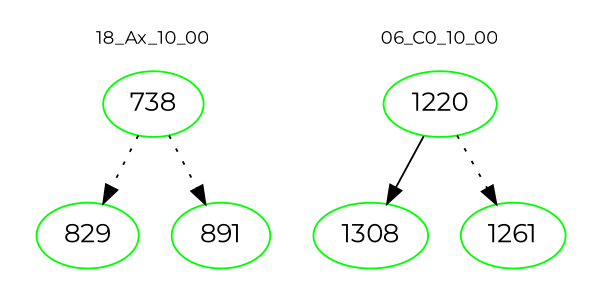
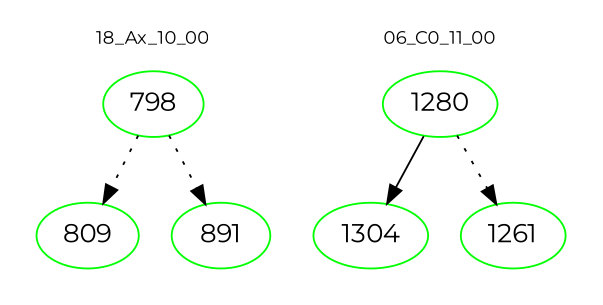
cluster "06_C0_10_00": label "06_C0_10_00" -> "06_C0_11_00"
node "738": label "738" -> "798"
node "1220": label "1220" -> "1280"
node "829": label "829" -> "809"
node "1308": label "1308" -> "1304"
